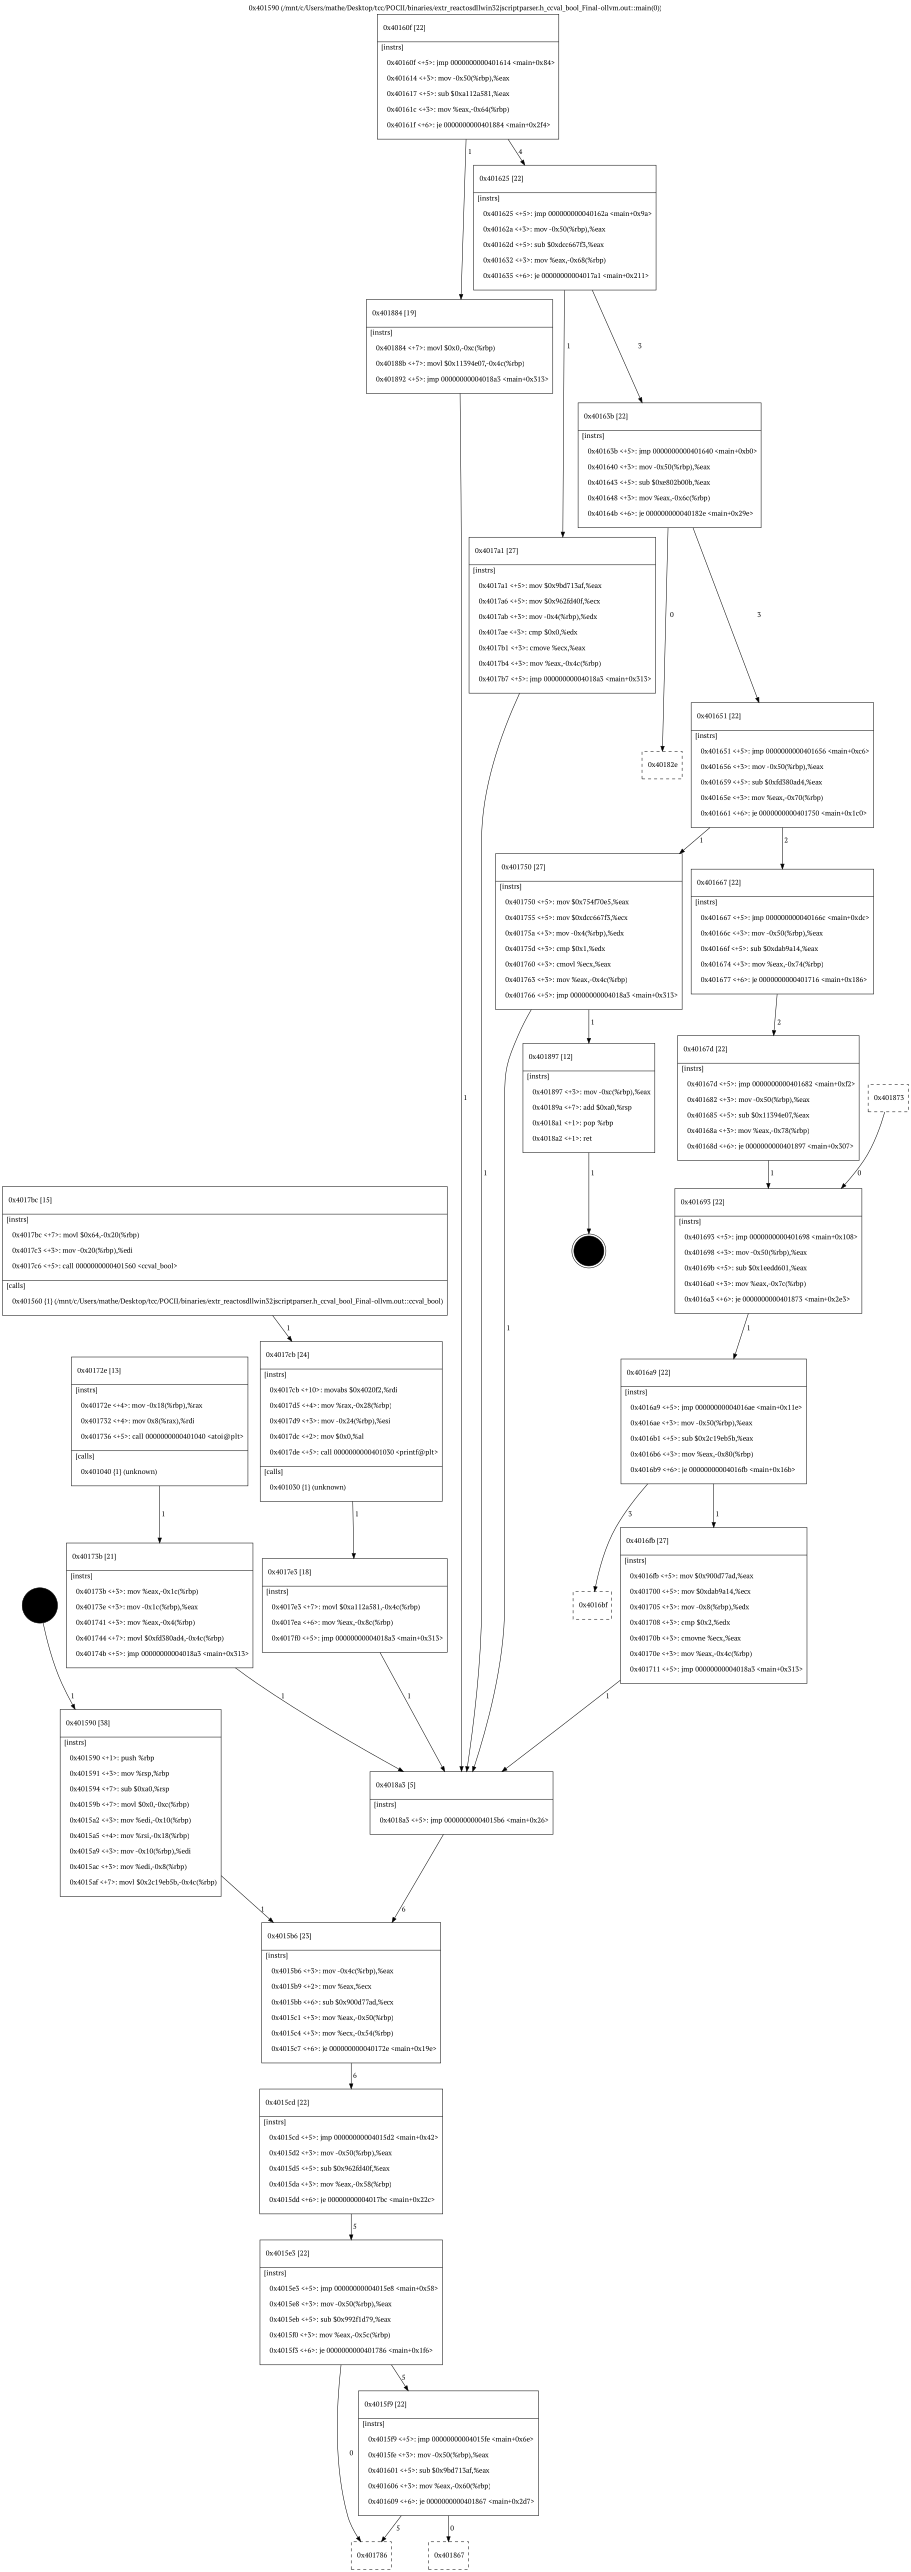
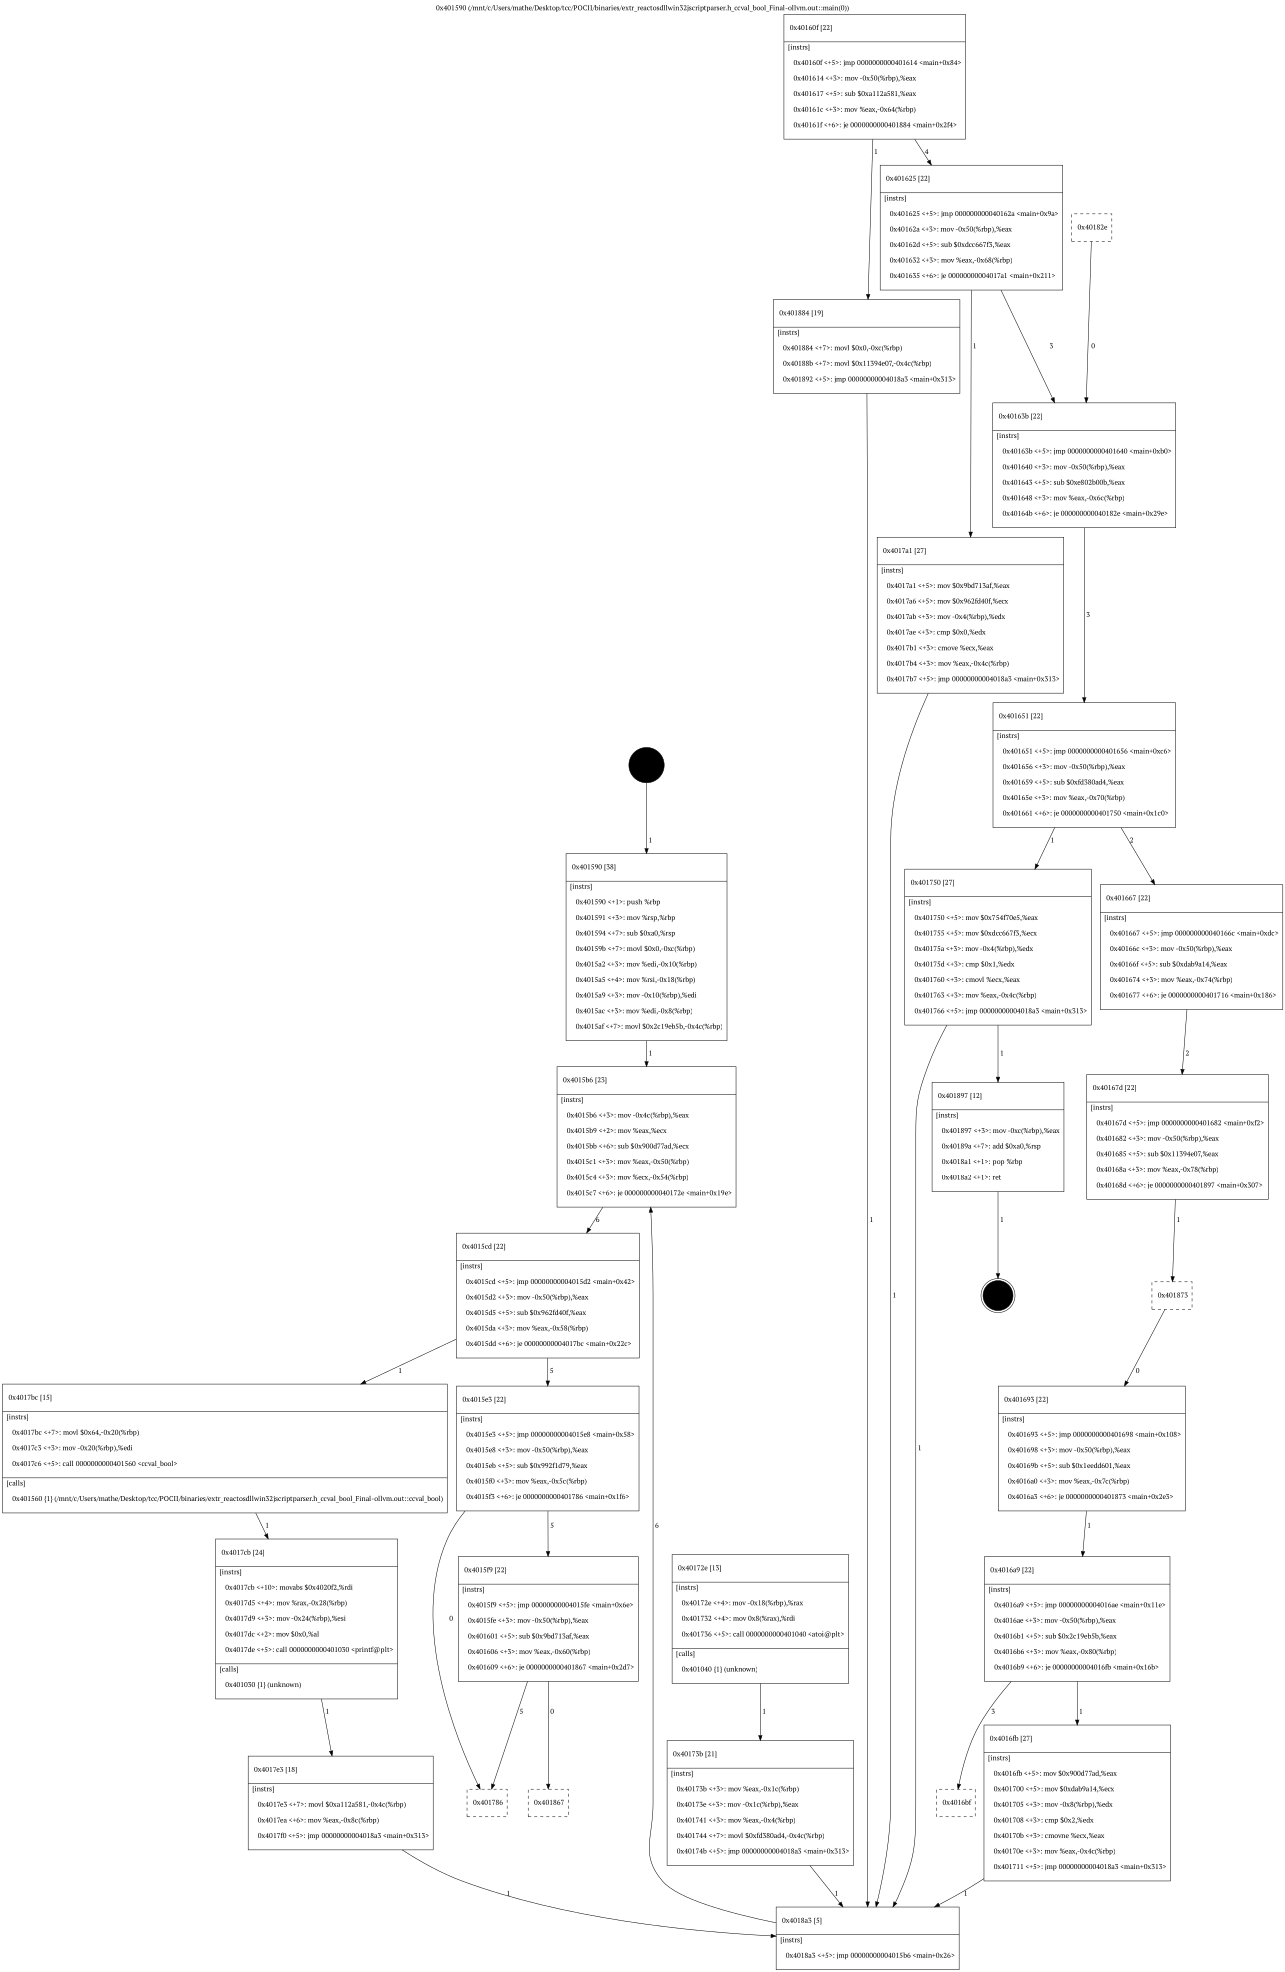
edge "0x40163b [22]" -> "0x40182e": reversed
edge "0x40167d [22]" -> "0x401693 [22]": now "0x40167d [22]" -> "0x401873"
edge "0x4015cd [22]" -> "0x4017bc [15]": added, label "1"
